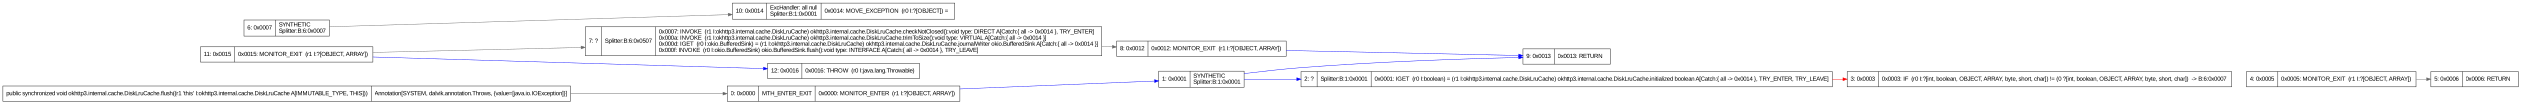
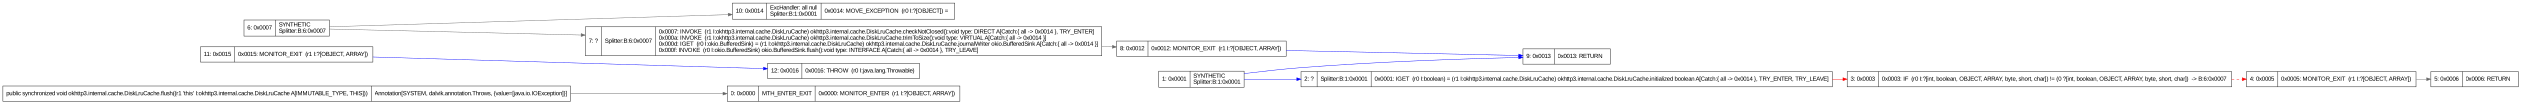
node "7: ?": text "Splitter:B:6:0x0507" -> "Splitter:B:6:0x0007"
edge "11: 0x0015" -> "7: ?": now "6: 0x0007" -> "7: ?"
edge "3: 0x0003" -> "4: 0x0005": added
edge "0: 0x0000" -> "1: 0x0001": removed
